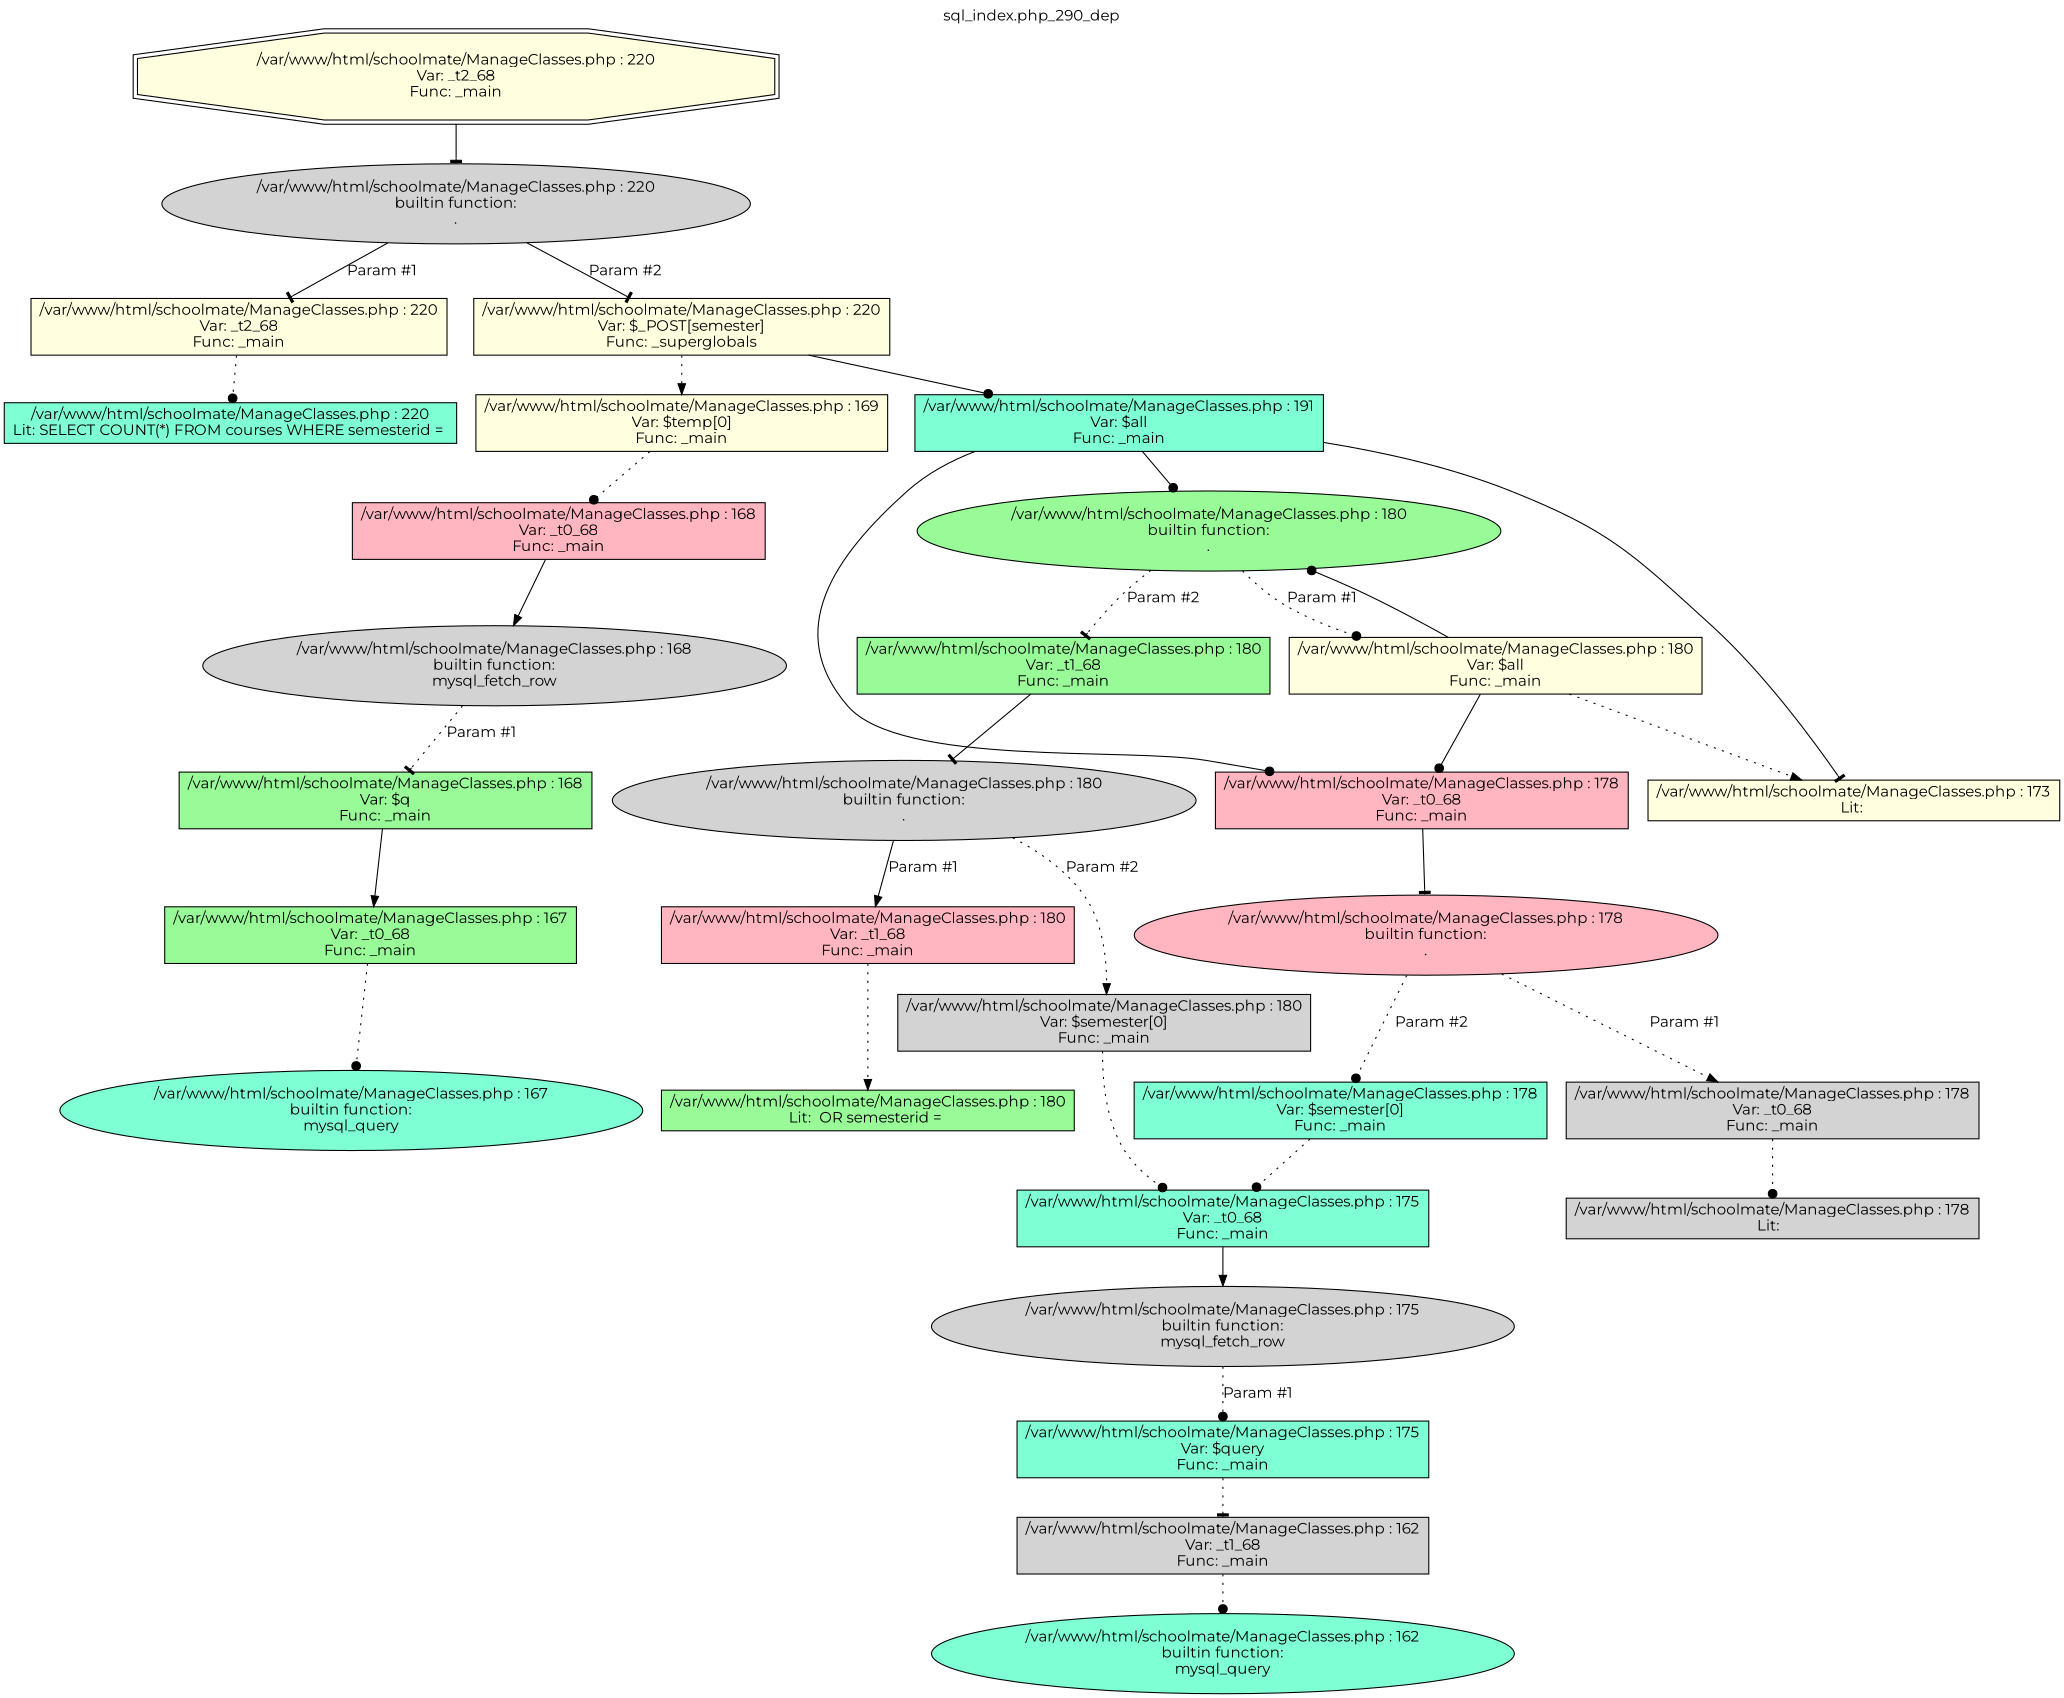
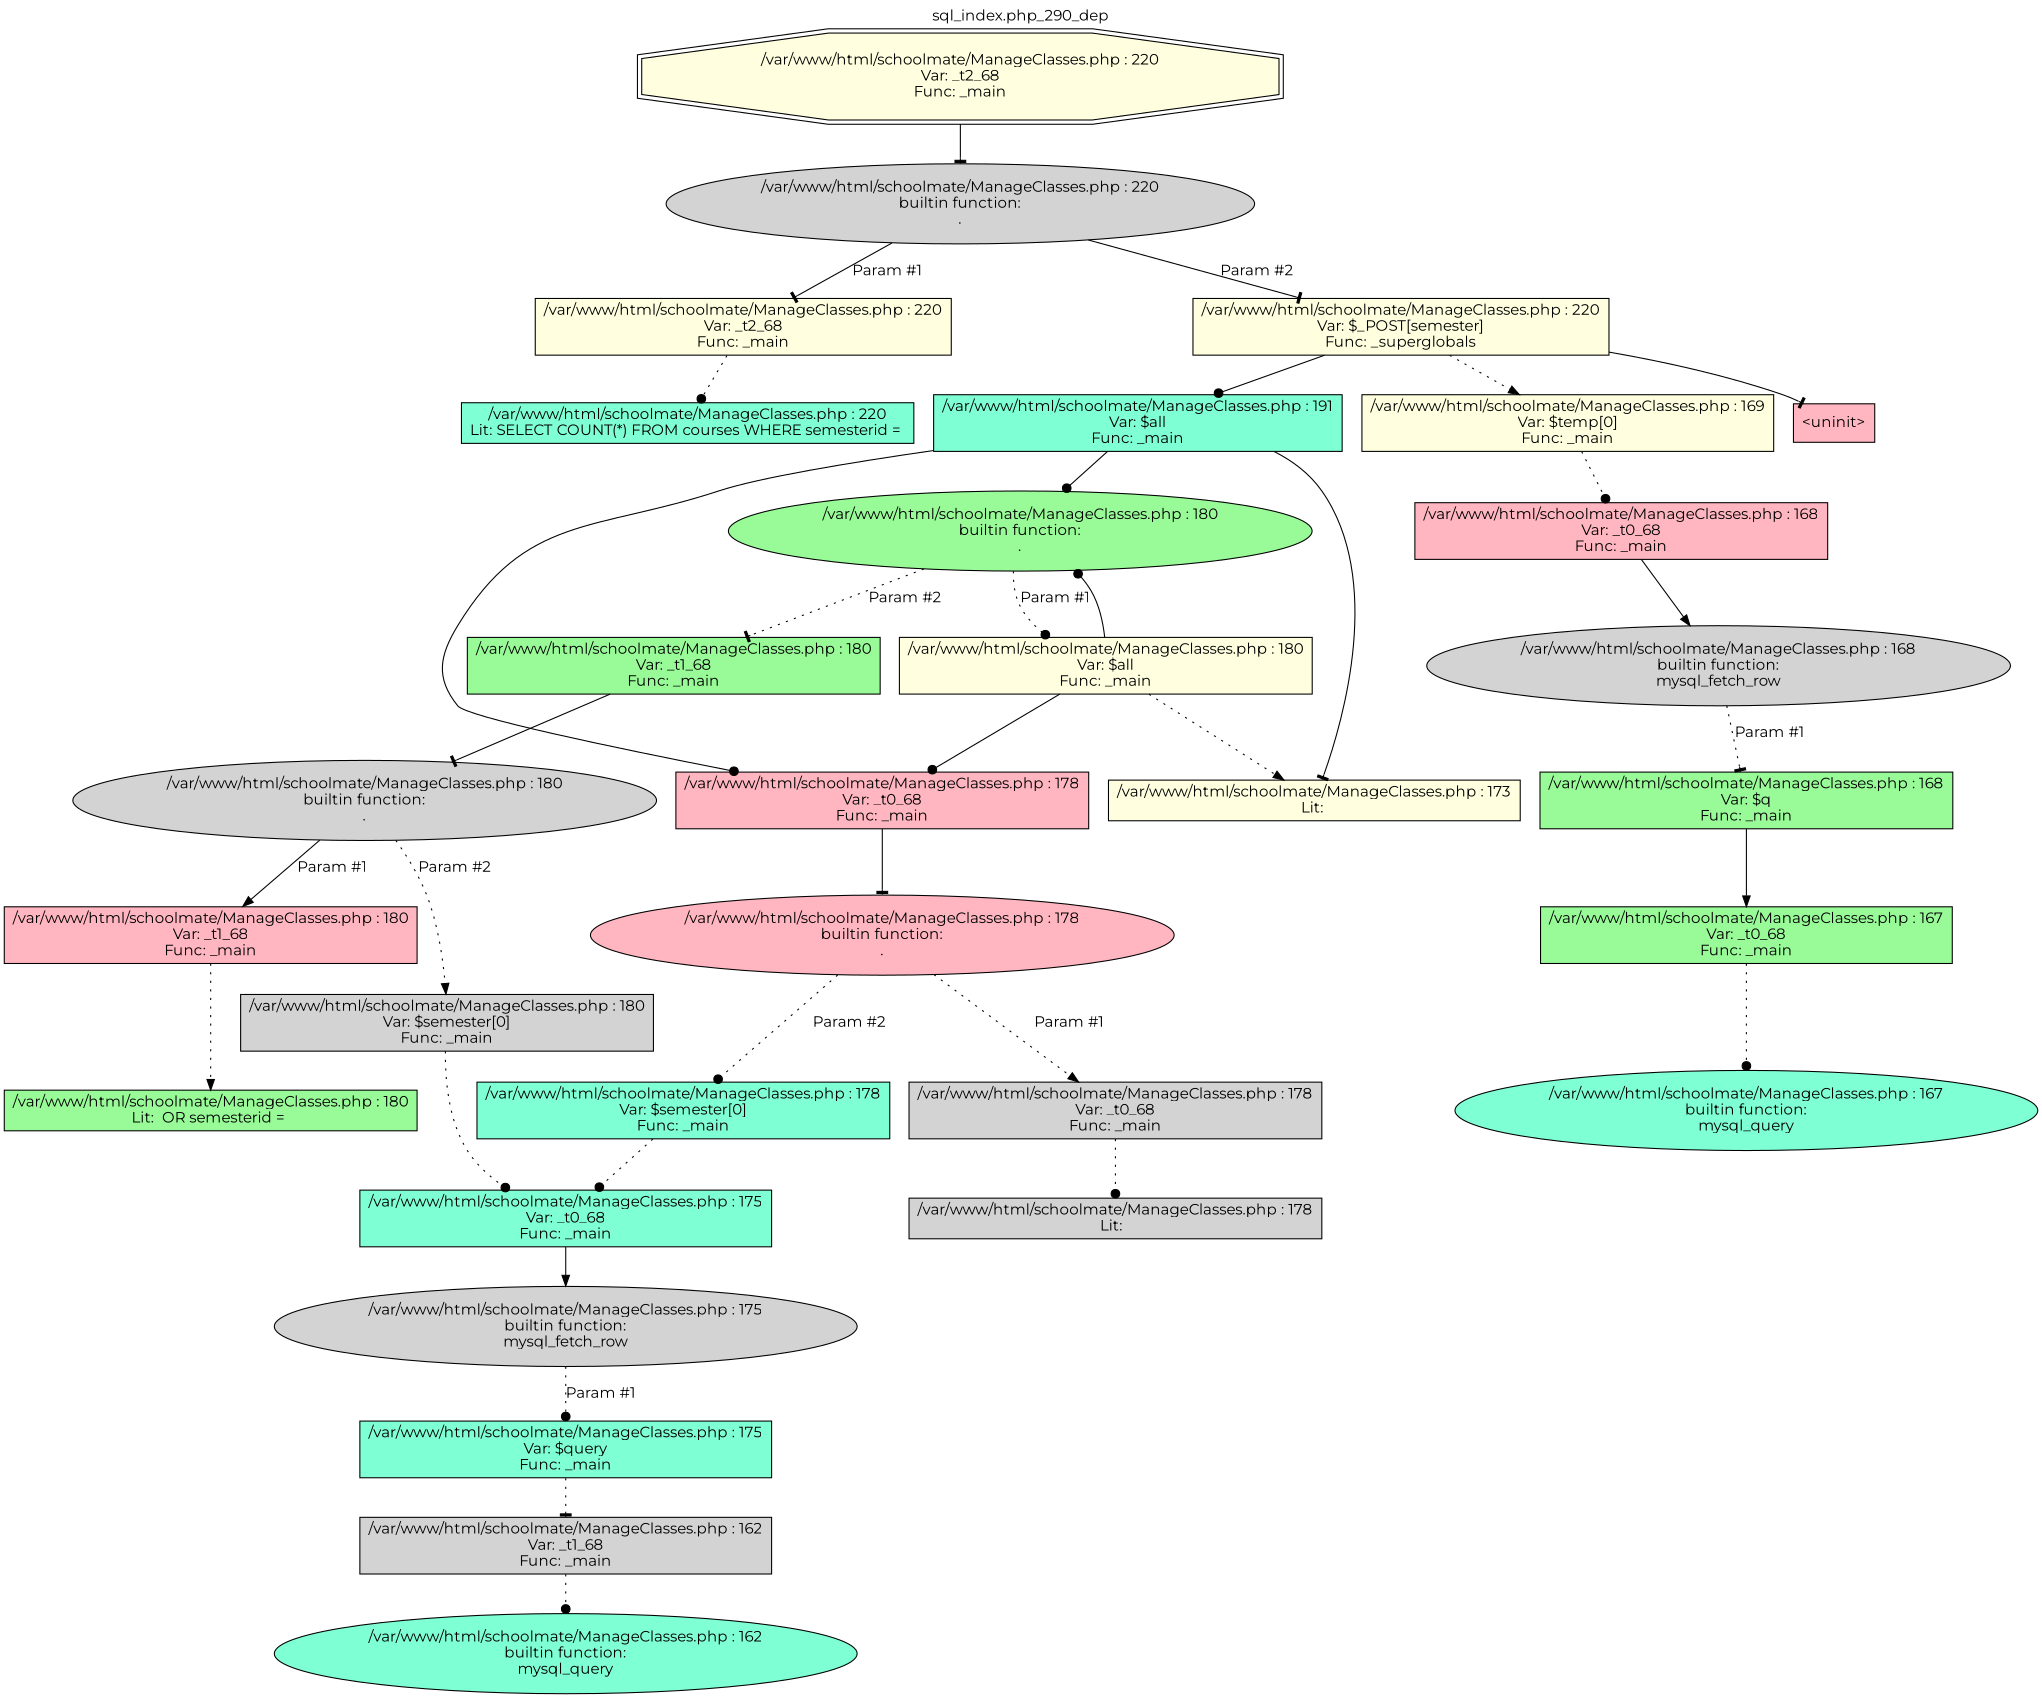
node "<uninit>": added
